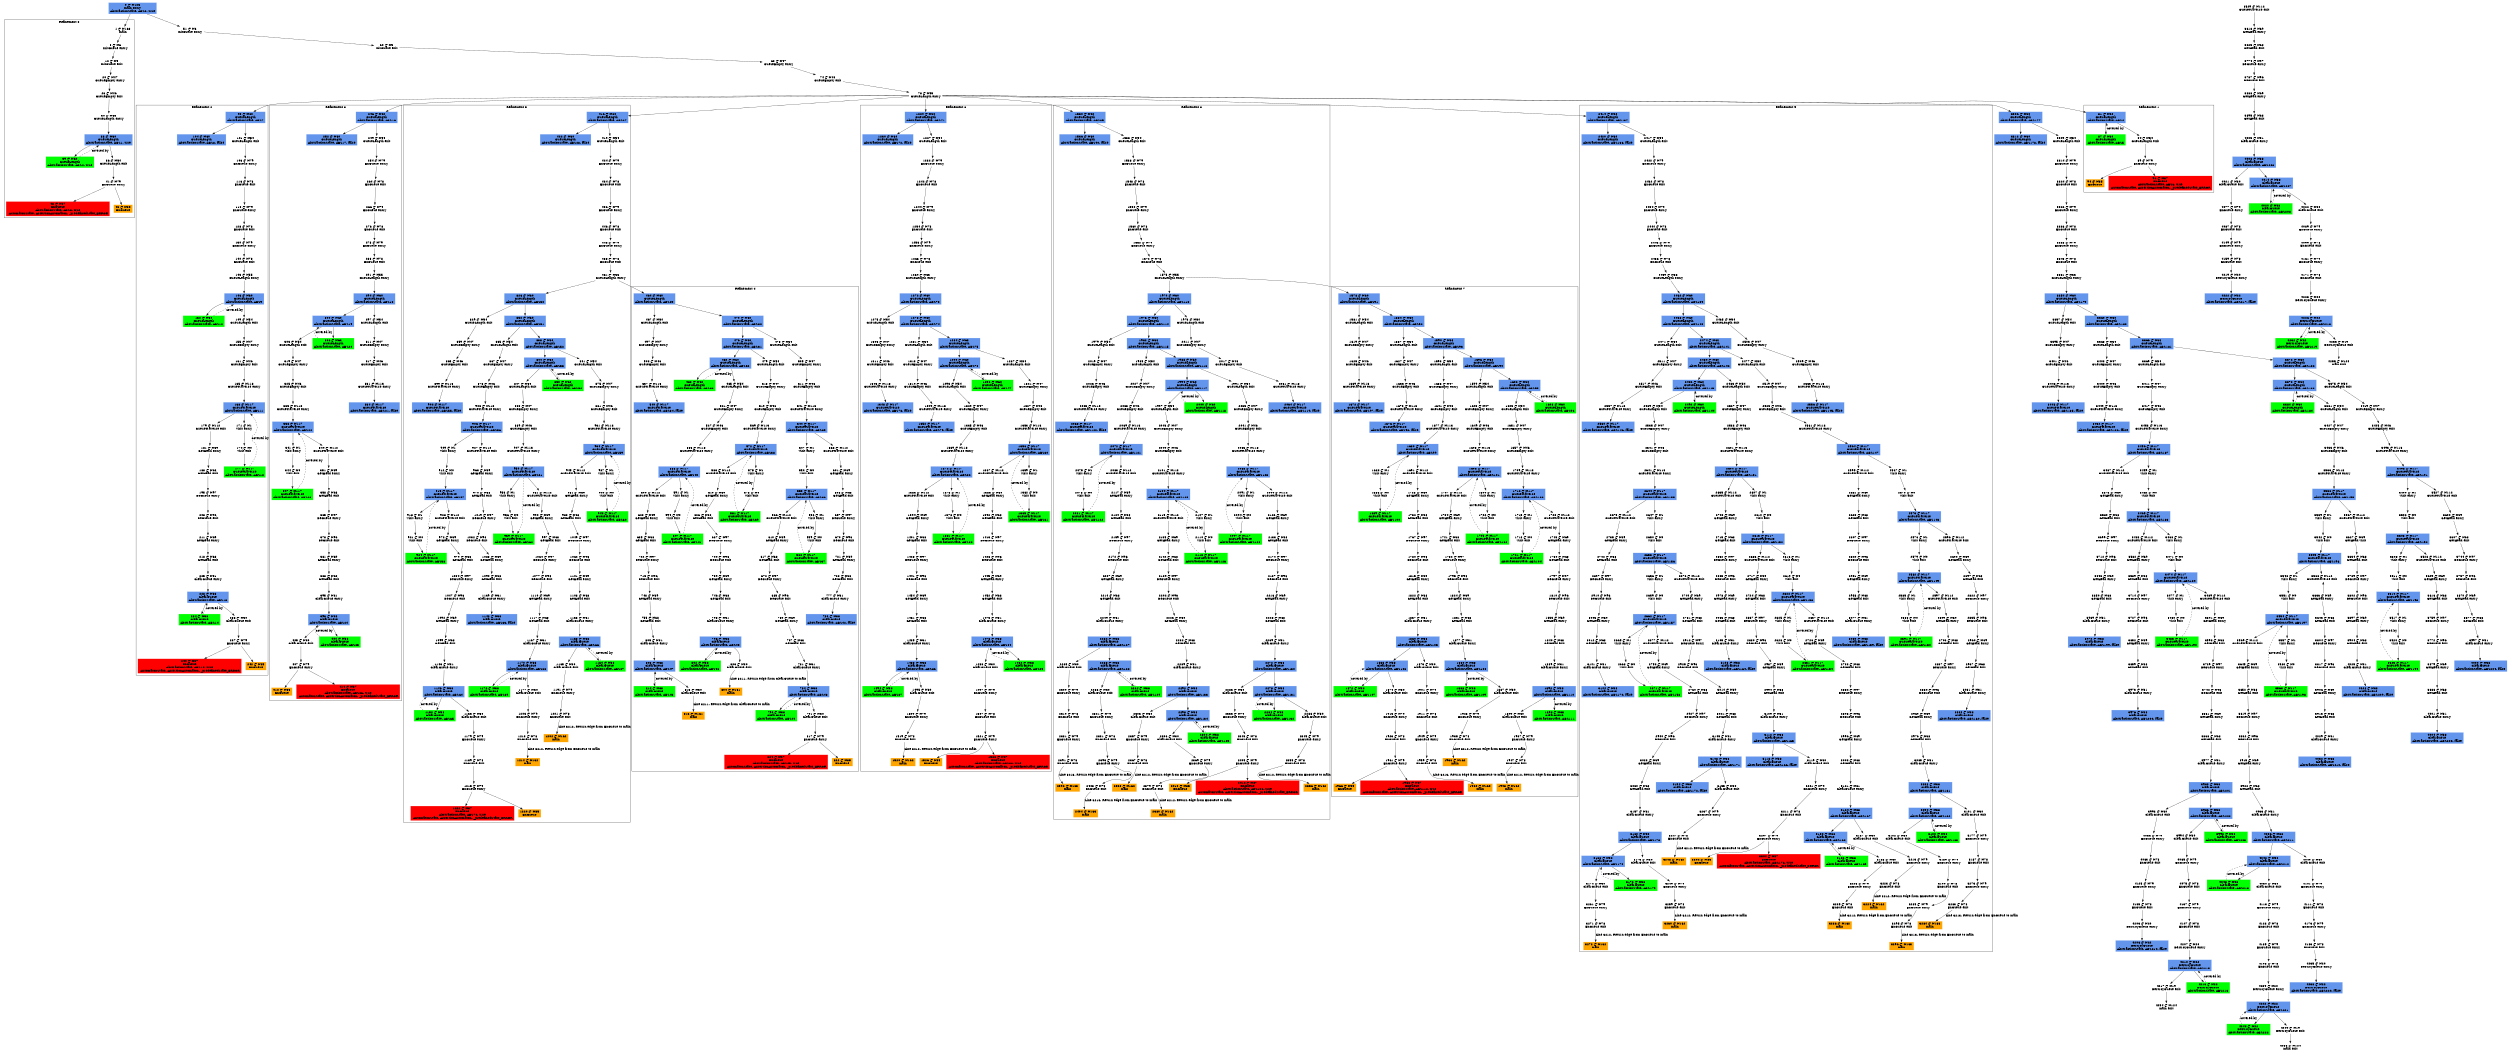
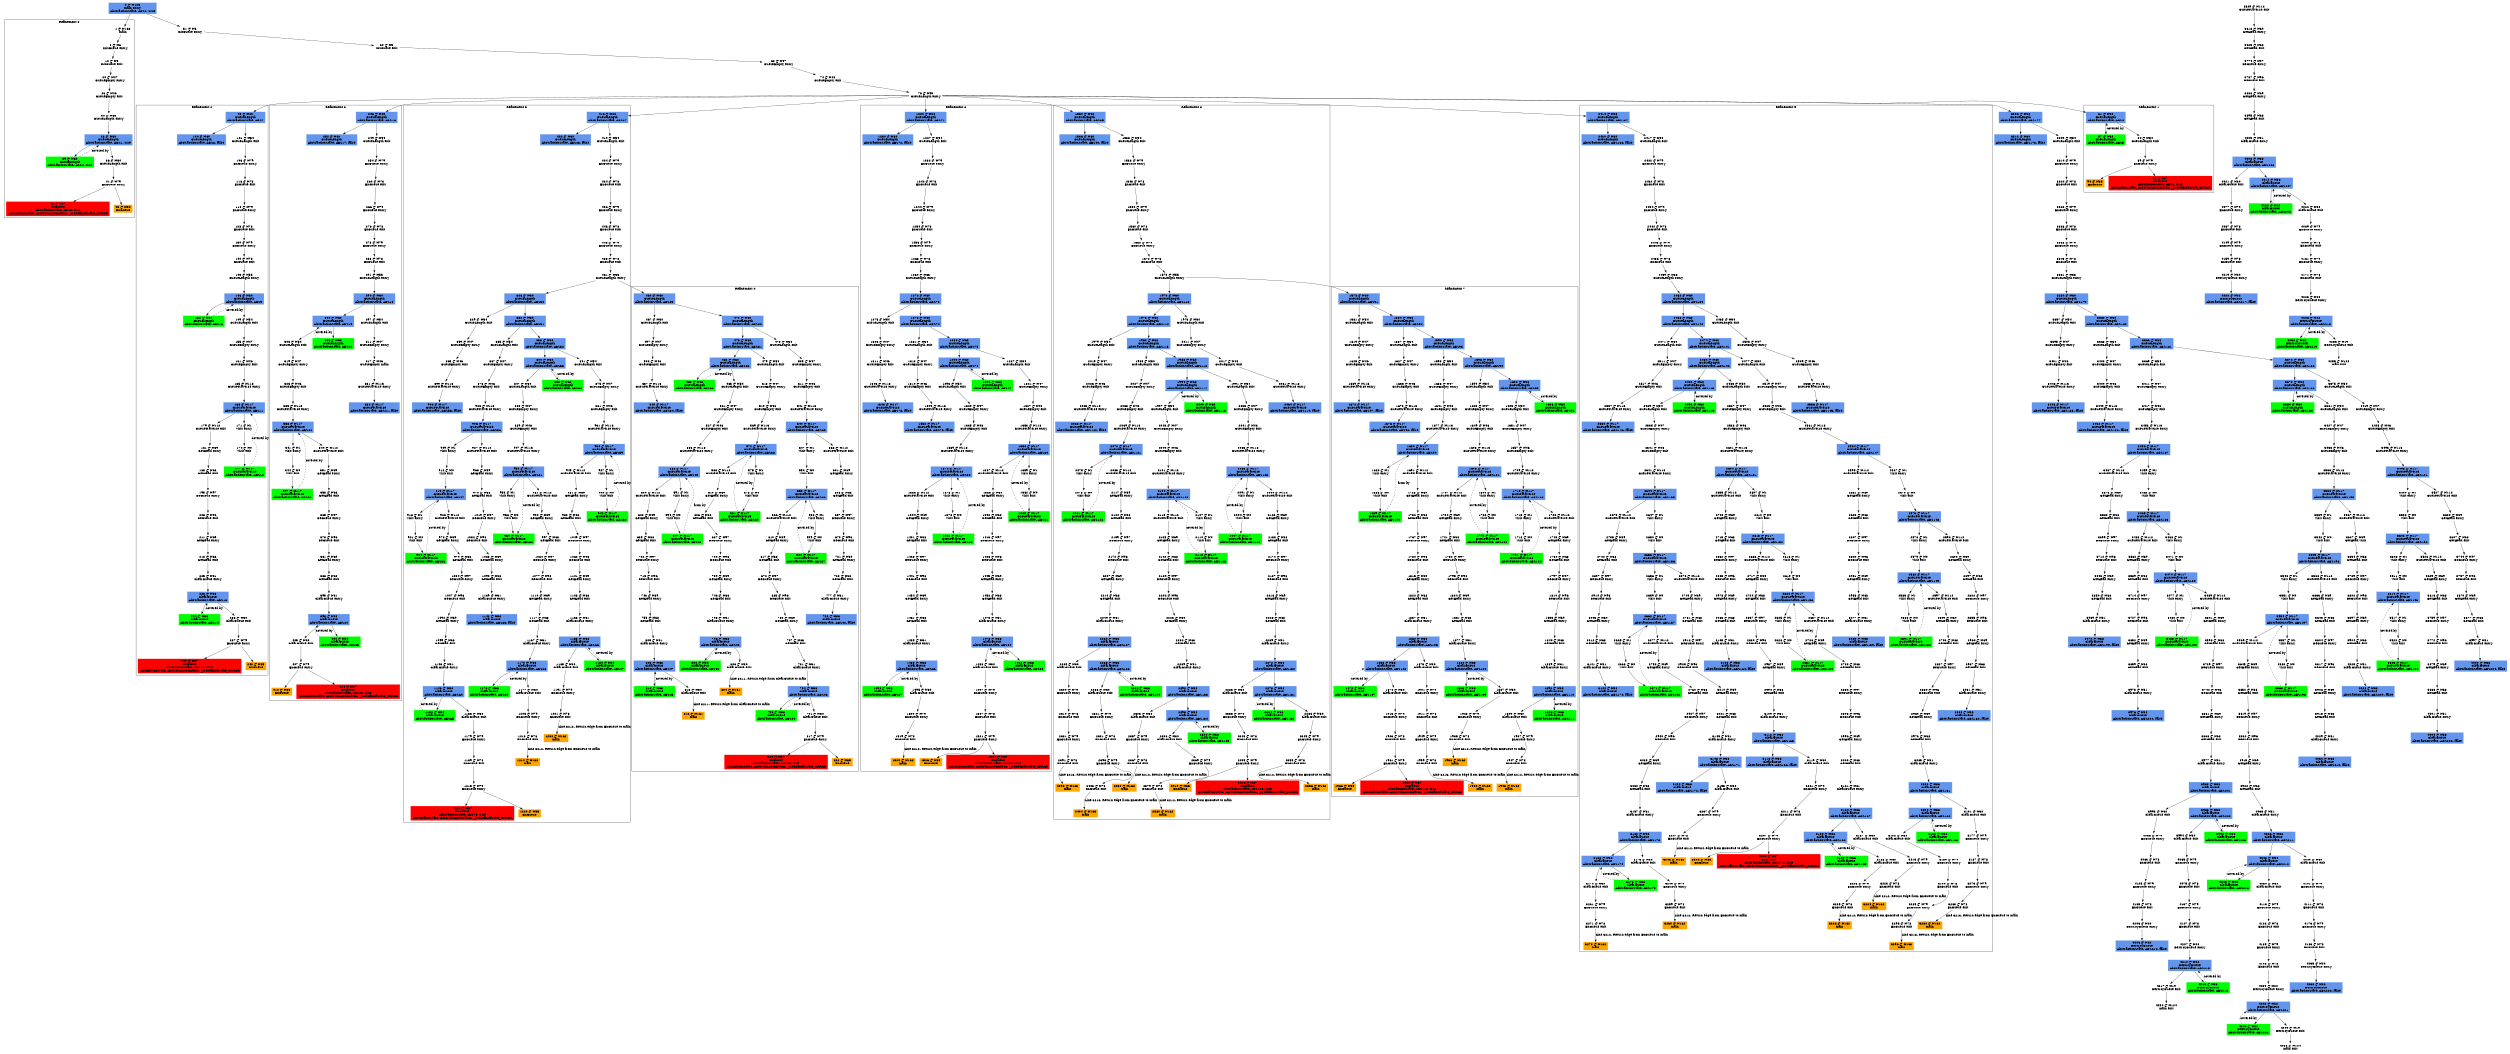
node "317 @ N46 QueueEmpty exit": label "317 @ N46 QueueEmpty exit" -> "317 @ N46 QueueEmpty main"
edge "1689 @ N117 QueueTraverse AbstractionState: ABS100" -> "1680 @ N117 QueueTraverse AbstractionState: ABS99": label "covered by" -> "from by"
edge "597 @ N117 QueueTraverse AbstractionState: ABS41" -> "588 @ N117 QueueTraverse AbstractionState: ABS40": label "covered by" -> "from by"
edge "3636 @ N69 GetHead entry" -> "3568 @ N112 QueueTraverse exit": reversed
edge "2724 @ N68 GetHead exit" -> "2867 @ N97 DeQueue entry": style dashed -> solid
